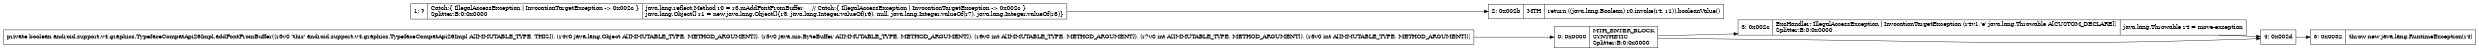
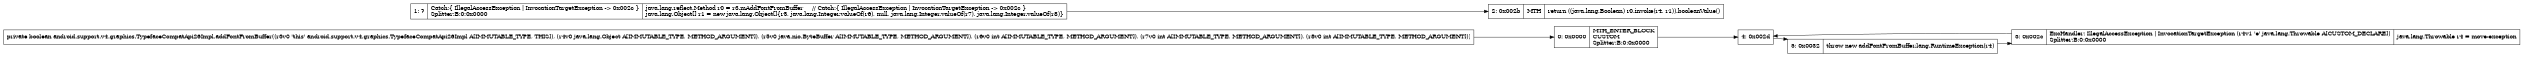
edge "0: 0x0000" -> "3: 0x002c": now "5: 0x0032" -> "3: 0x002c"
node "0: 0x0000": text "SYNTHETIC" -> "CUSTOM"
node "5: 0x0032": text "throw new java.lang.RuntimeException(r4)" -> "throw new addFontFromBuffer.lang.RuntimeException(r4)"
